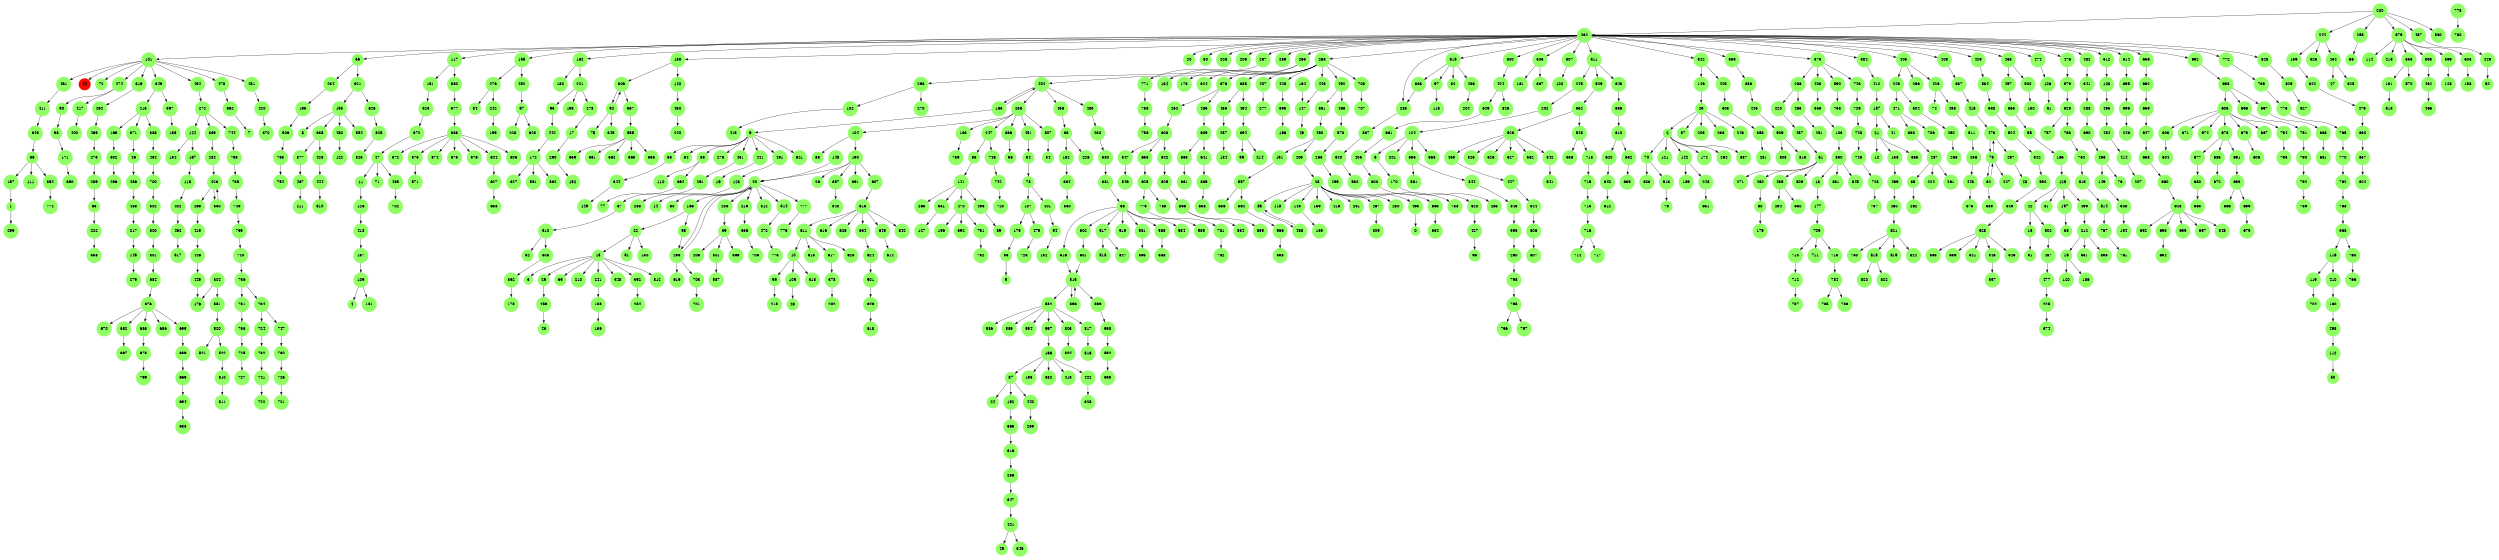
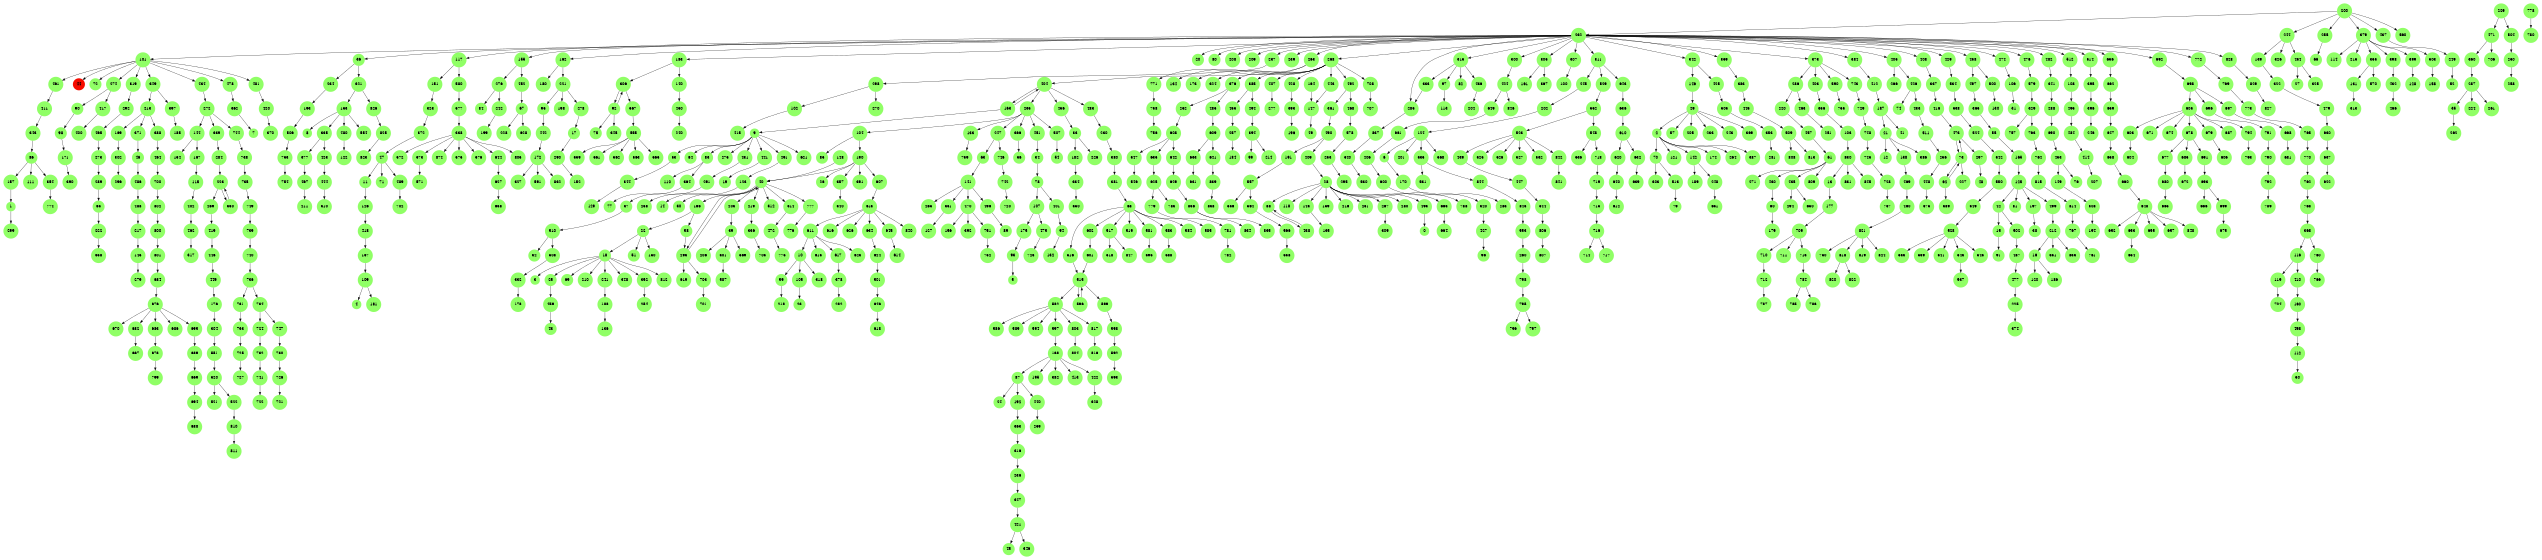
edge "405" -> "229": removed
node "369": added
edge "304" -> "176": reversed
